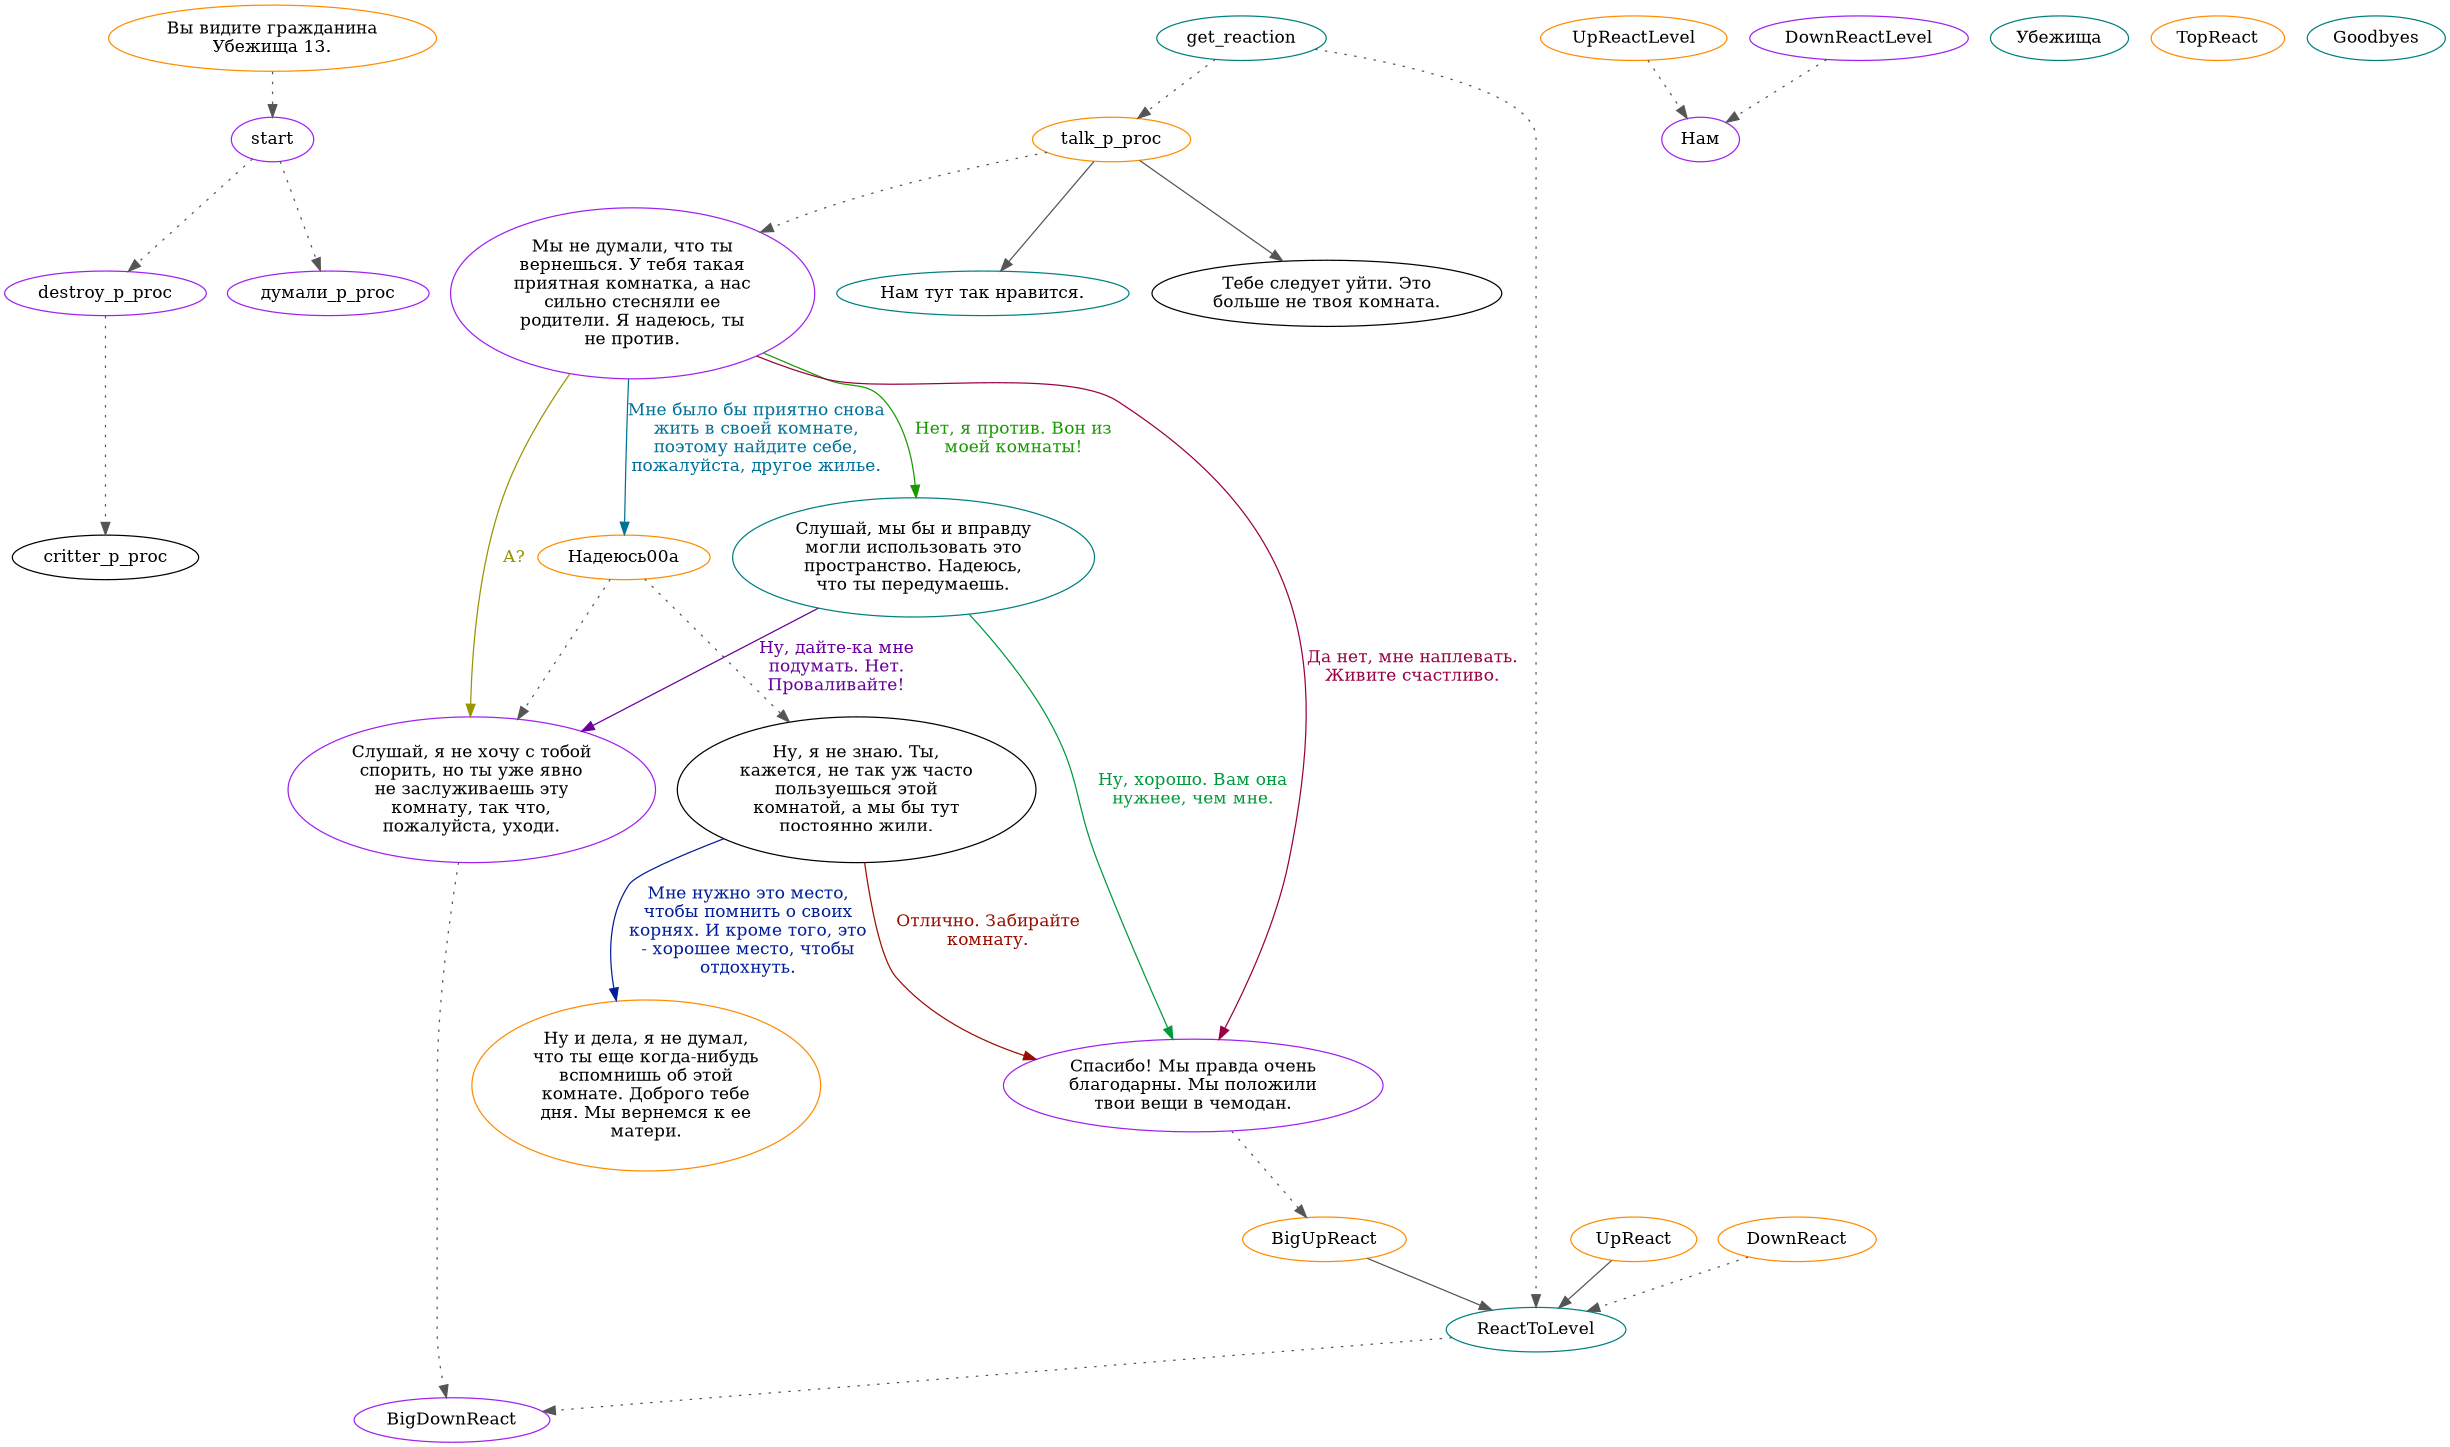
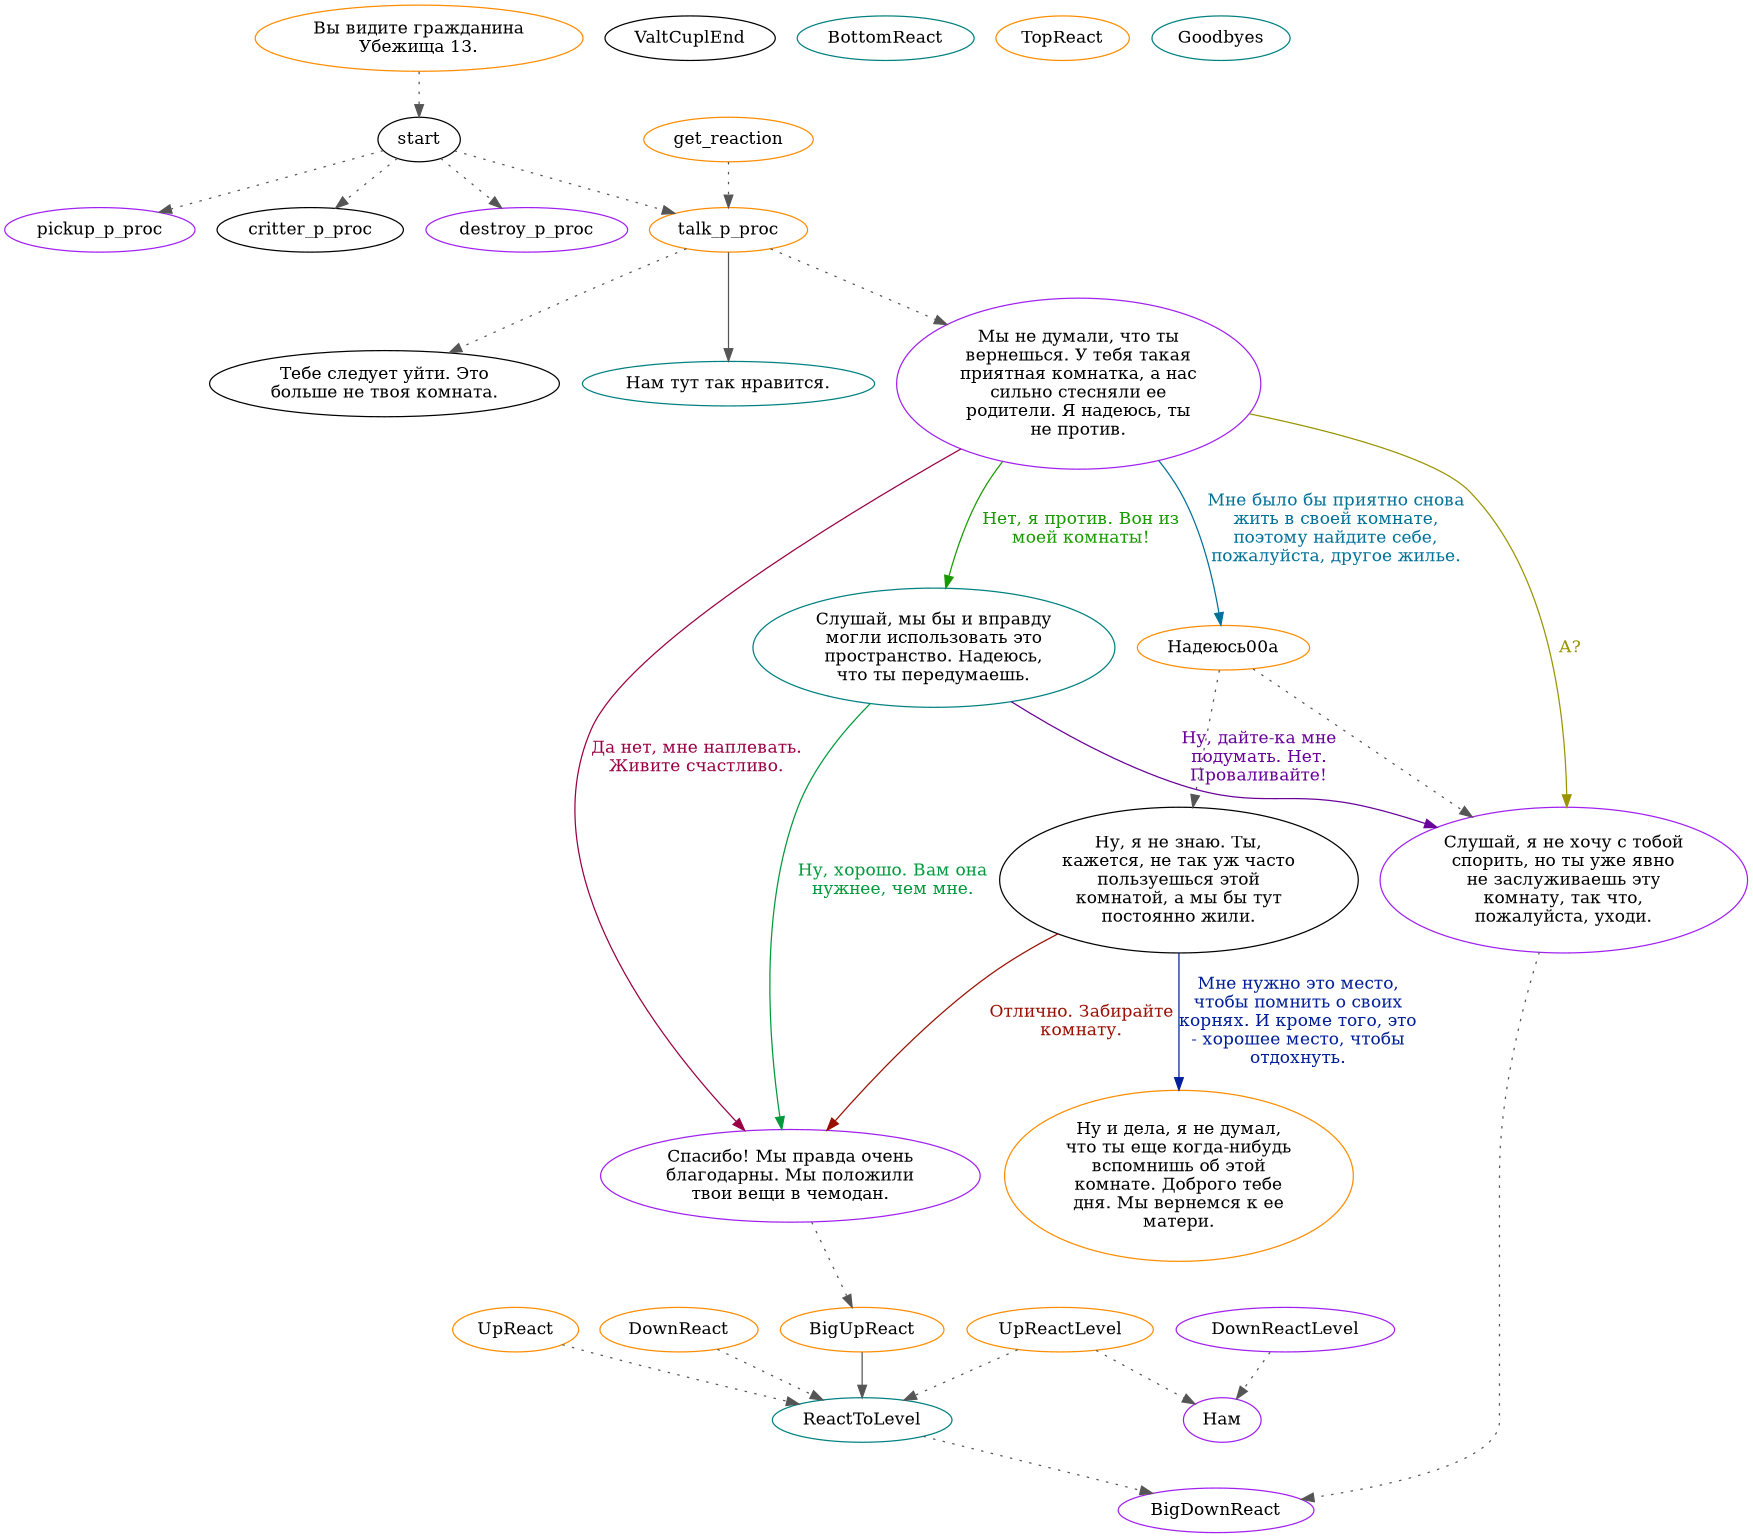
node "ValtCuplEnd": added
node "get_reaction": color teal -> darkorange
node "Убежища": label "Убежища" -> "BottomReact"
node "start": color purple -> black
edge "start" -> "talk_p_proc": added
edge "talk_p_proc" -> "Тебе следует уйти. Это больше не твоя комната.": style solid -> dotted
node "думали_p_proc": label "думали_p_proc" -> "pickup_p_proc"
edge "destroy_p_proc" -> "critter_p_proc": now "start" -> "critter_p_proc"
edge "get_reaction" -> "ReactToLevel": now "UpReactLevel" -> "ReactToLevel"
edge "UpReact" -> "ReactToLevel": style solid -> dotted
